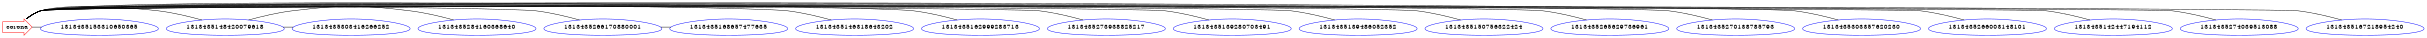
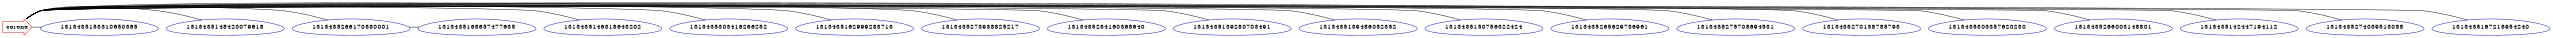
edge "1313435148420079618" -- "1313435284160368640": now "corona" -- "1313435284160368640"
edge "1313435148420079618" -- "1313435303416266252": now "corona" -- "1313435303416266252"
node "1313435275708694531": added
node "1313435266003148101": label "1313435266003148101" -> "1313435266003148801"
